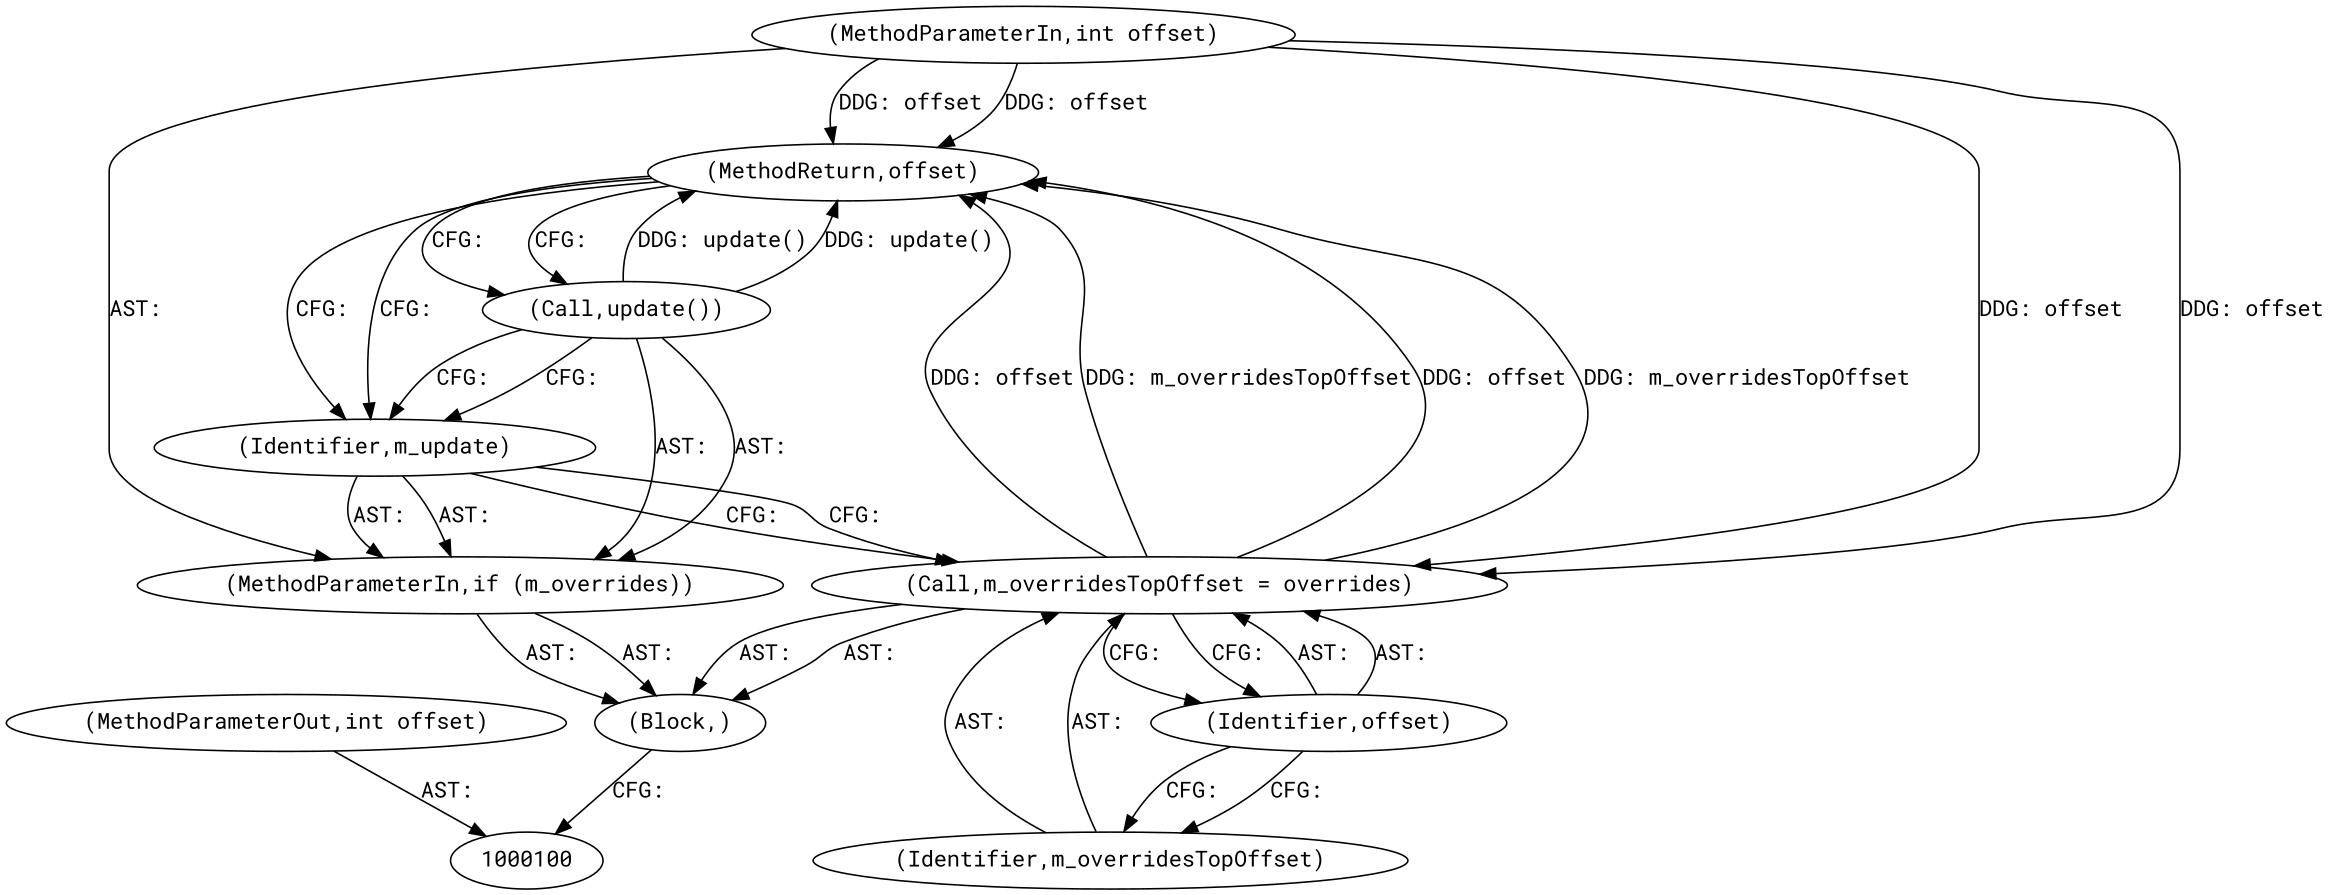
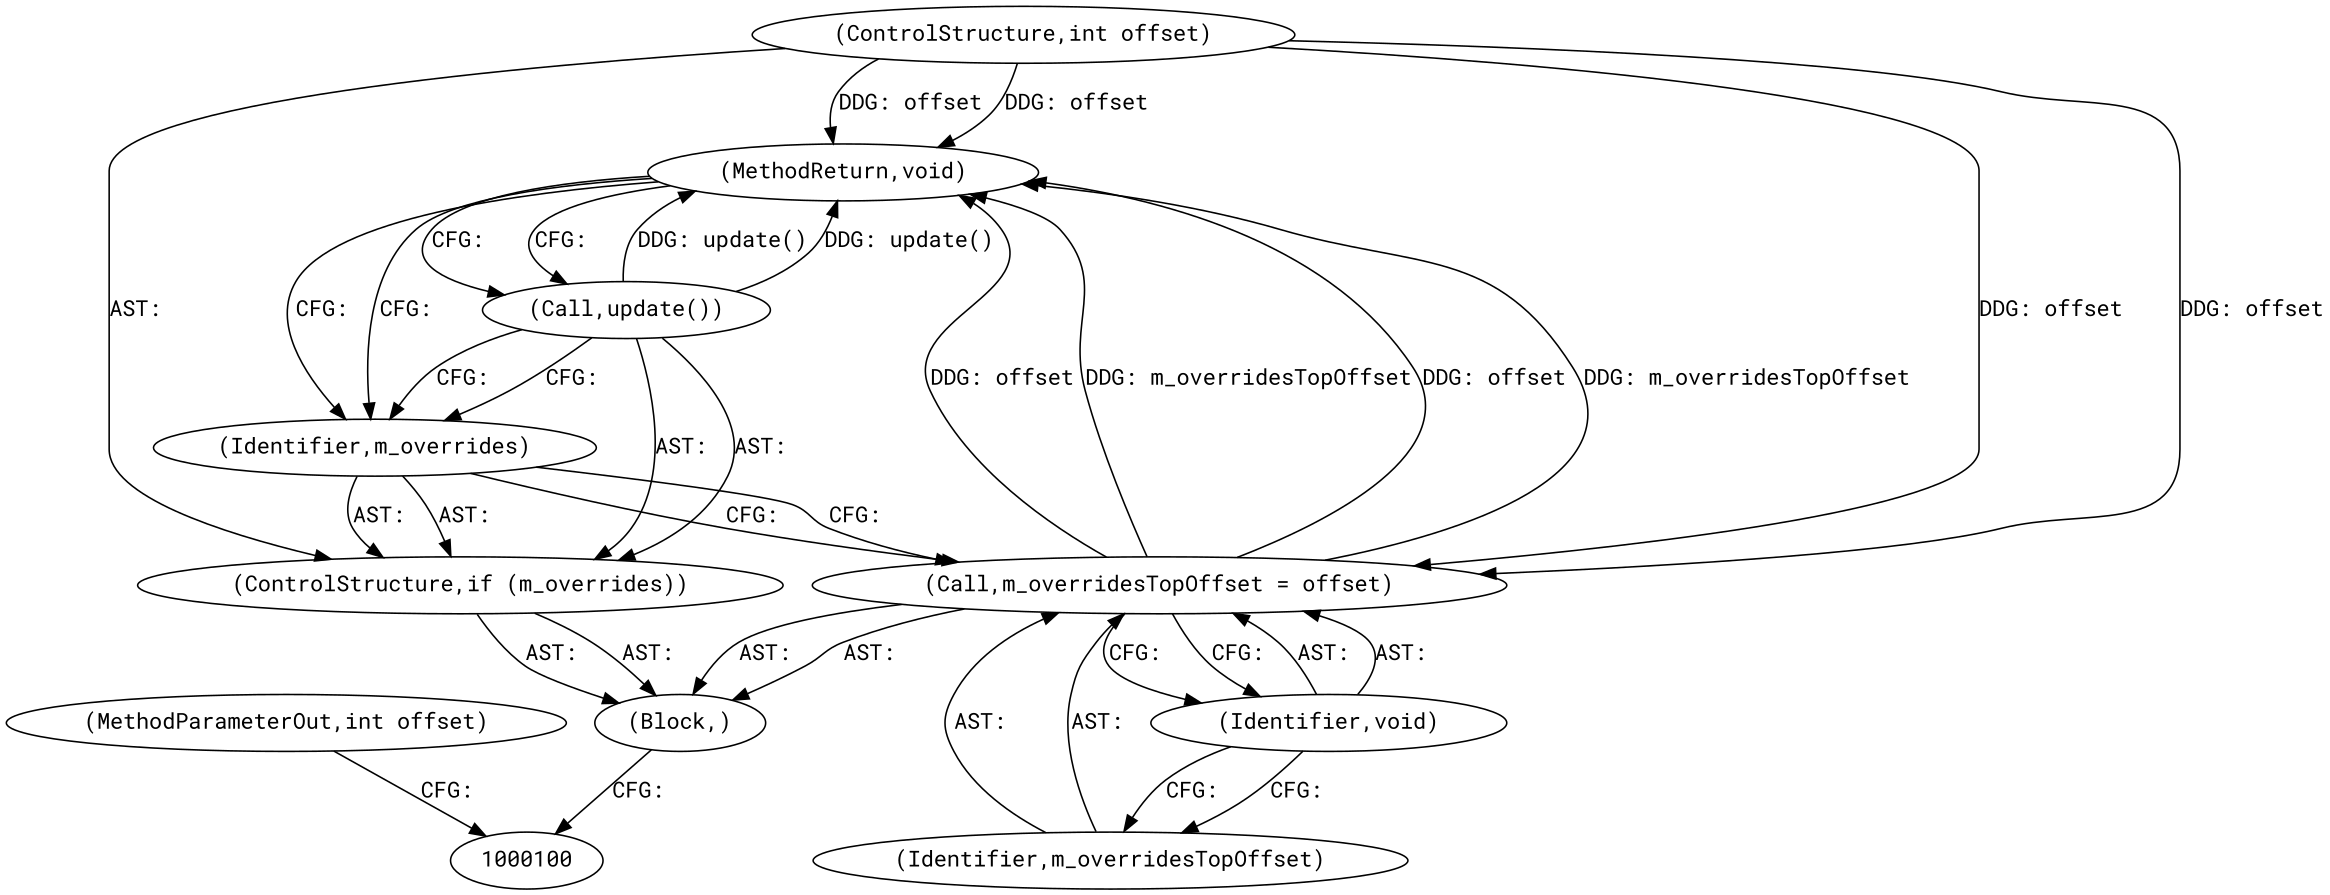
node "(MethodParameterIn,int offset)": label "(MethodParameterIn,int offset)" -> "(ControlStructure,int offset)"
node "(MethodReturn,offset)": label "(MethodReturn,offset)" -> "(MethodReturn,void)"
node "(Identifier,m_update)": label "(Identifier,m_update)" -> "(Identifier,m_overrides)"
node "(MethodParameterIn,if (m_overrides))": label "(MethodParameterIn,if (m_overrides))" -> "(ControlStructure,if (m_overrides))"
node "(Call,m_overridesTopOffset = overrides)": label "(Call,m_overridesTopOffset = overrides)" -> "(Call,m_overridesTopOffset = offset)"
node "(Identifier,offset)": label "(Identifier,offset)" -> "(Identifier,void)"
edge "(MethodParameterOut,int offset)" -> "1000100": label "AST: " -> "CFG: "
